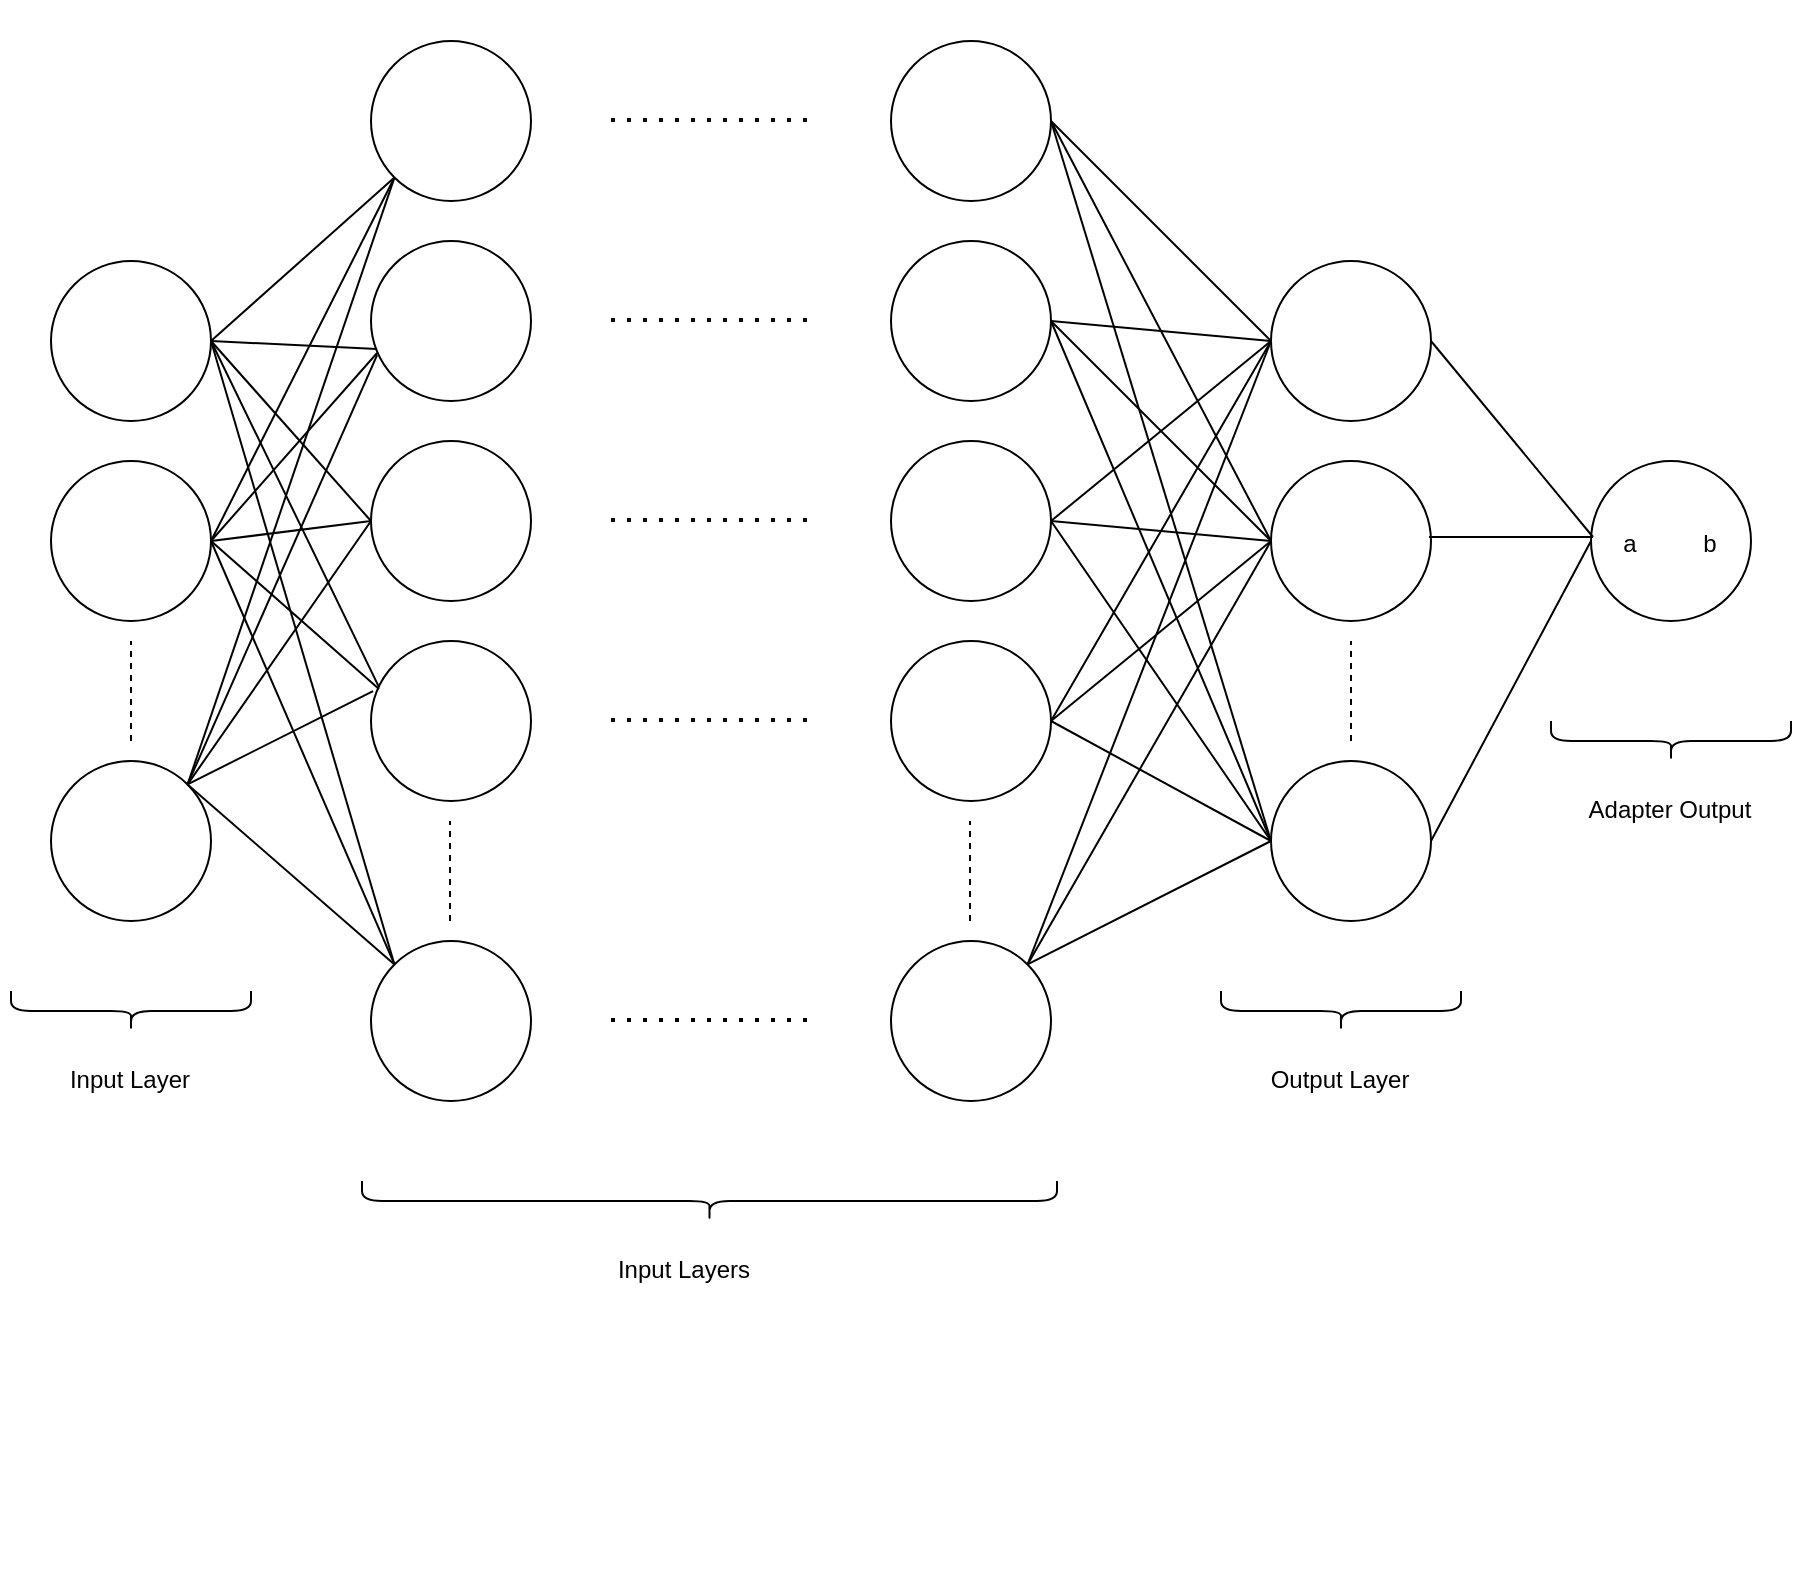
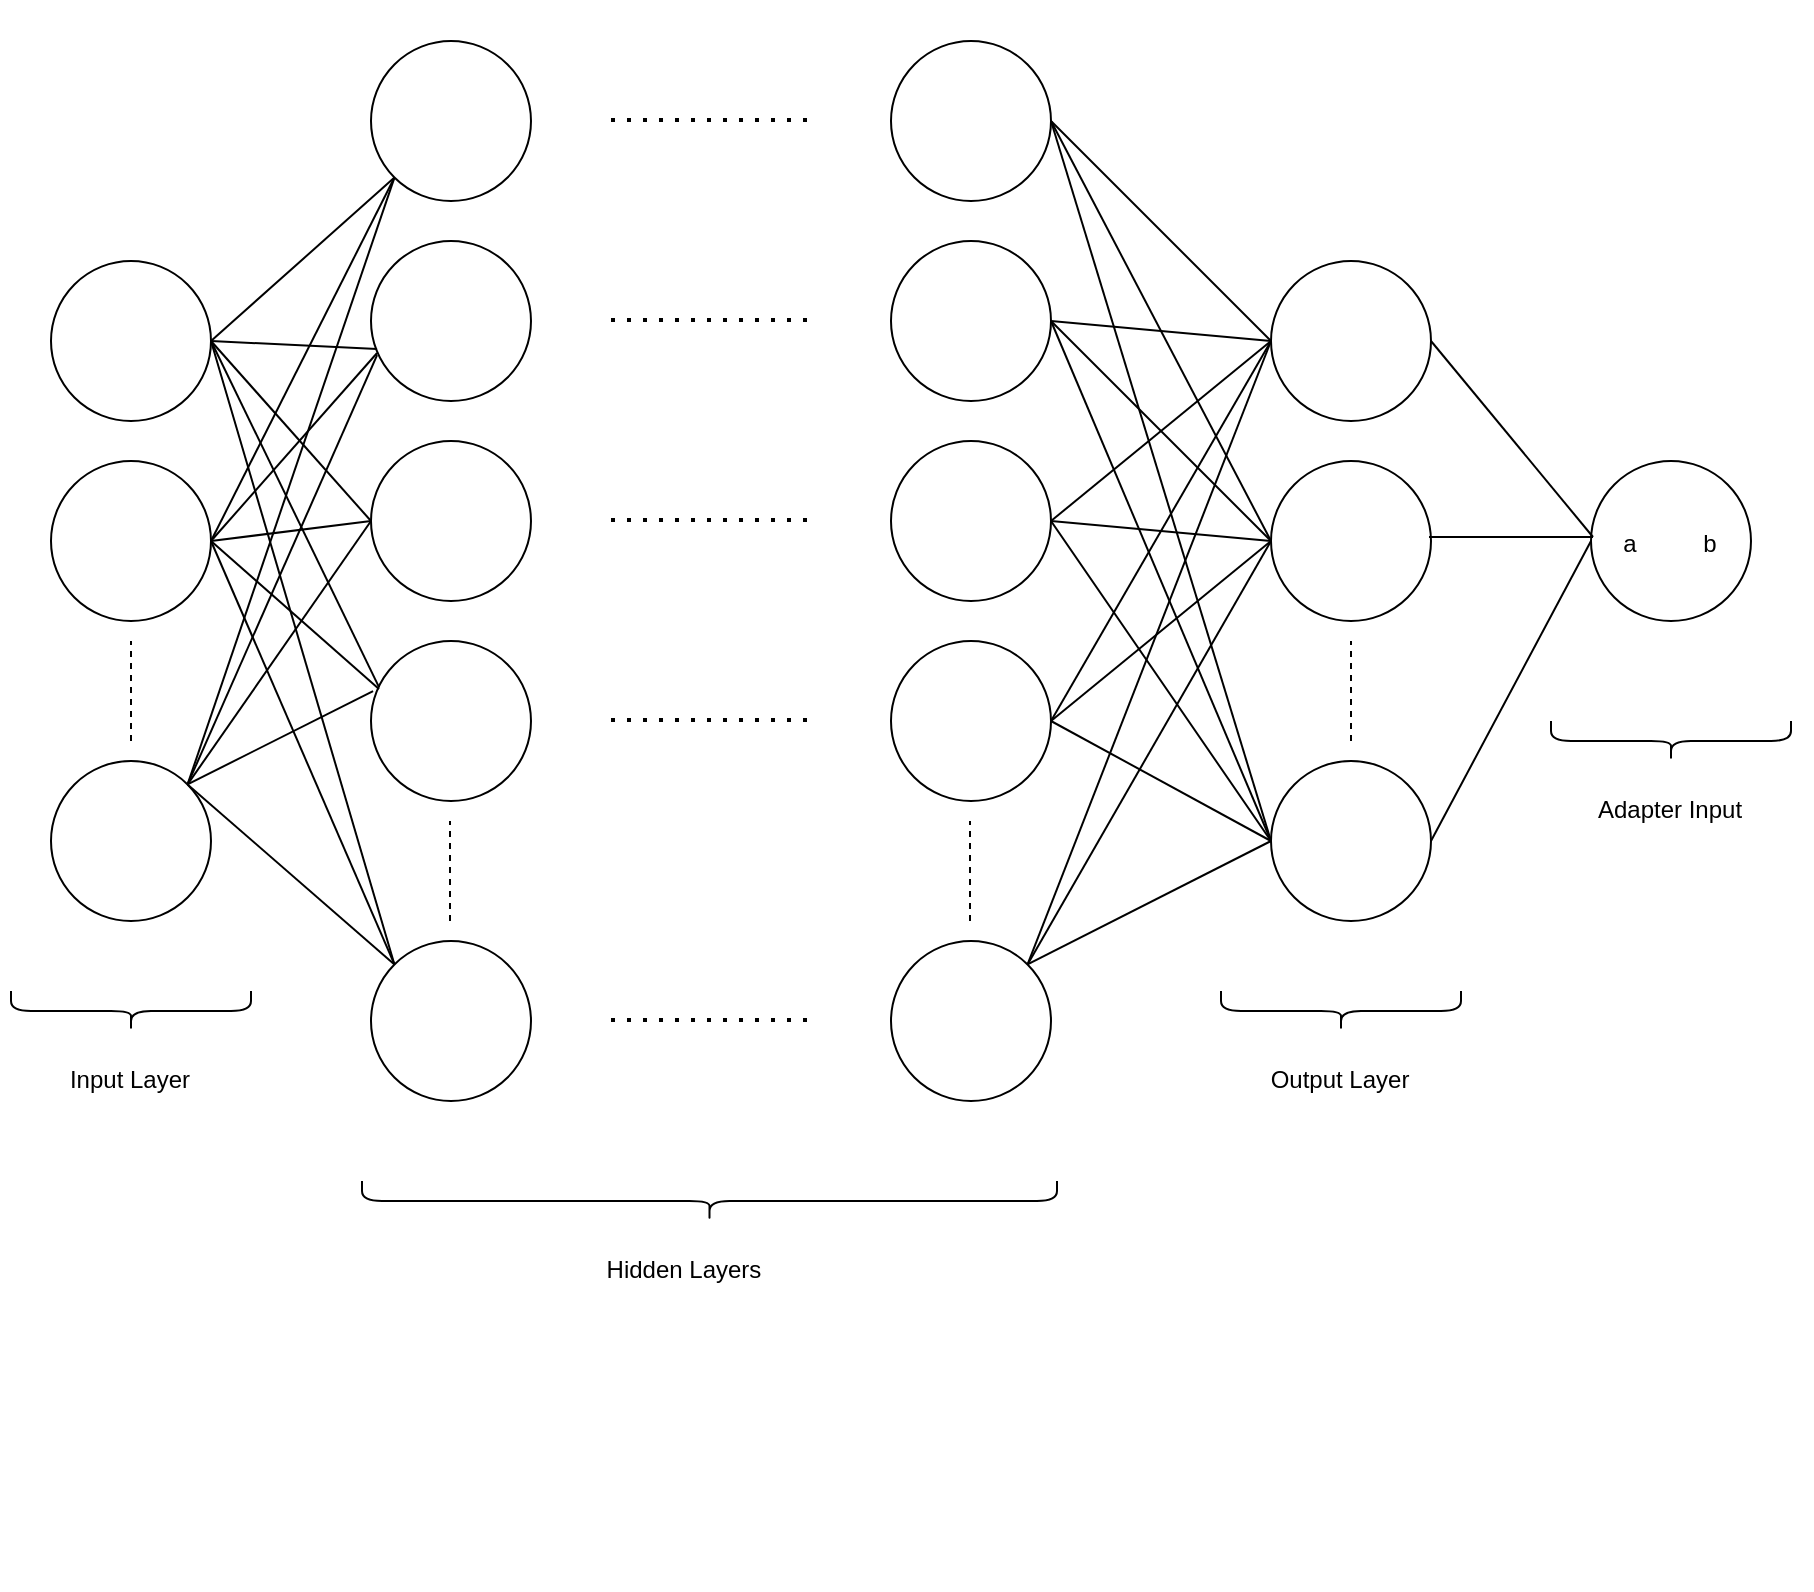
node "Adapter Output": label "Adapter Output" -> "Adapter Input"
node "Input Layers": label "Input Layers" -> "Hidden Layers"
